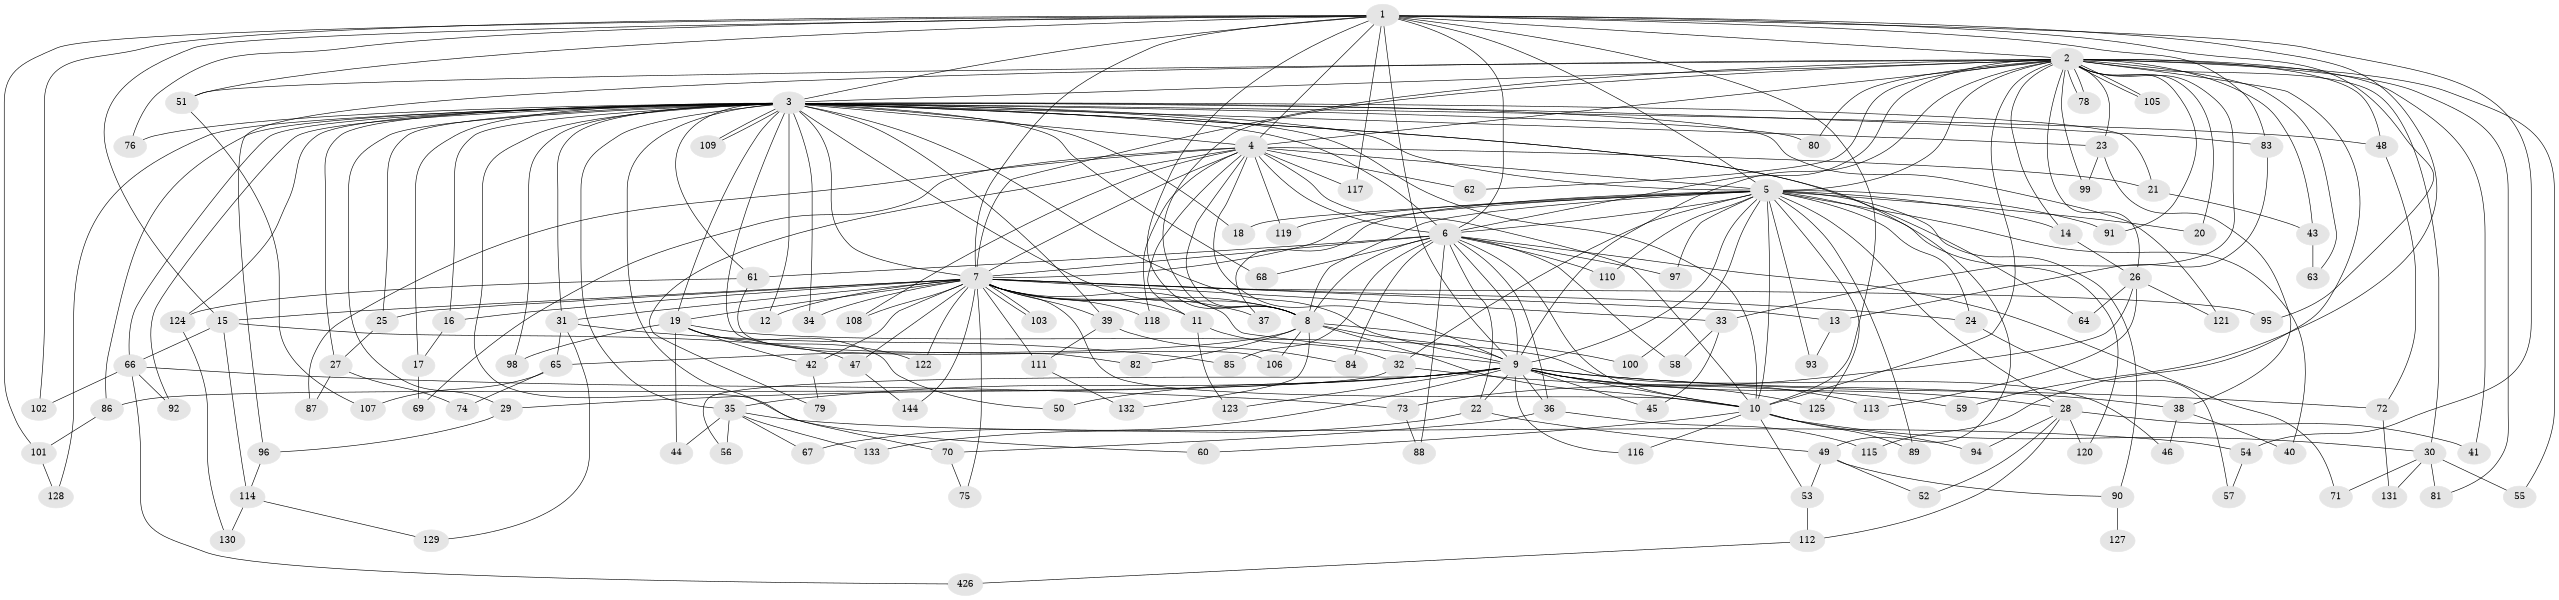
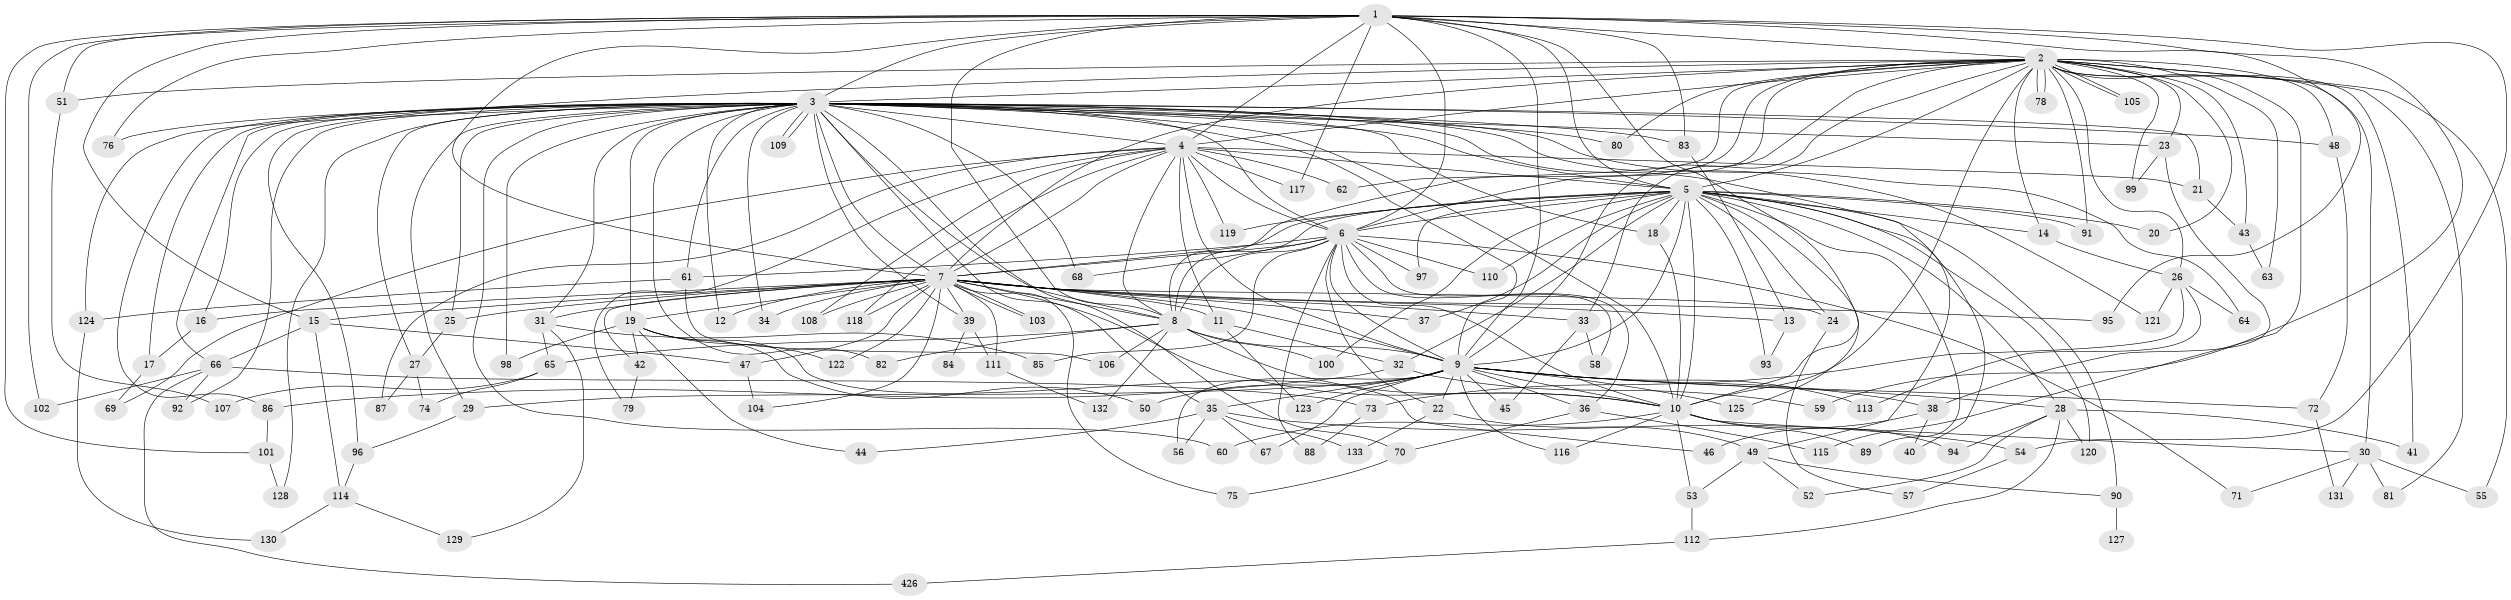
edge "4" -- "10": now "18" -- "10"
edge "6" -- "84": removed
node "144": label "144" -> "104"
